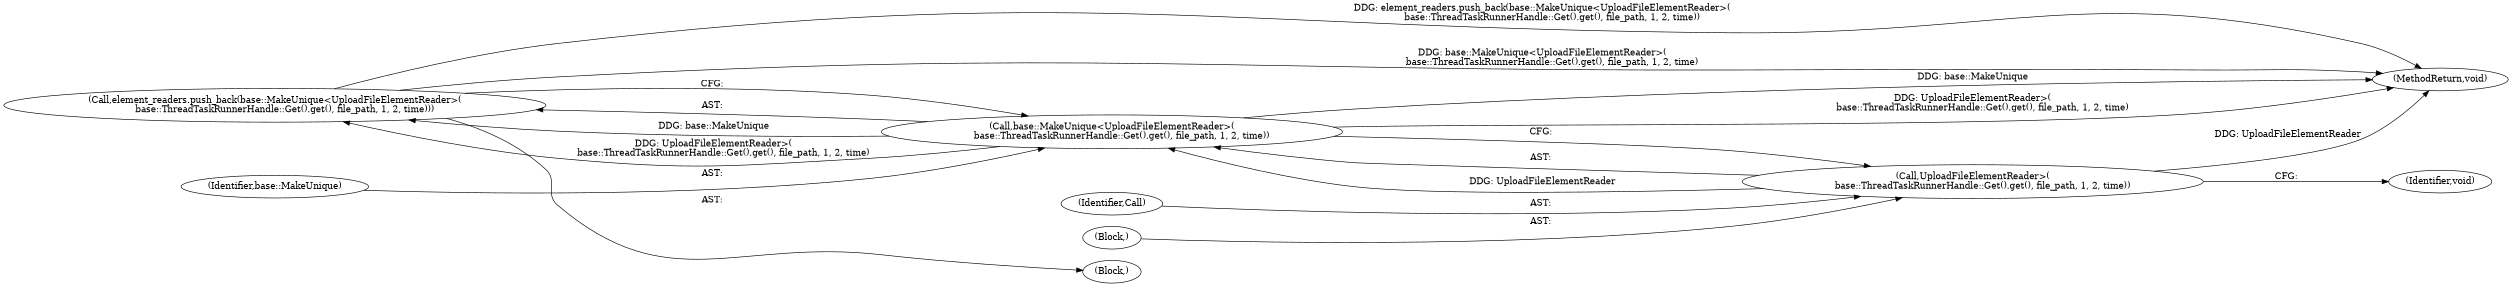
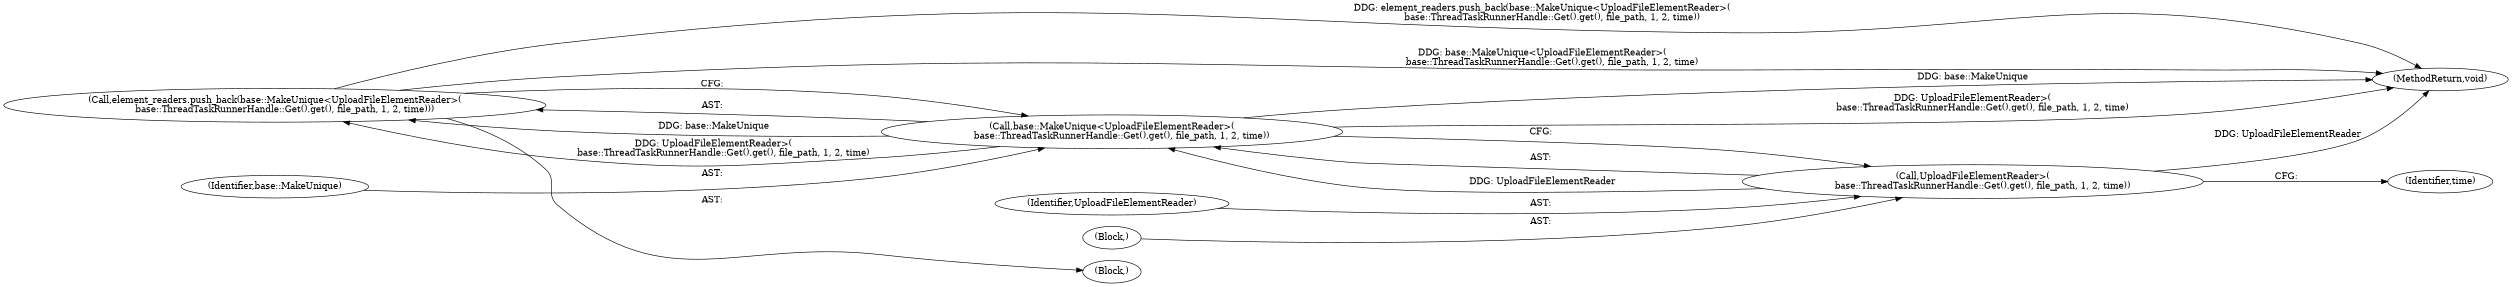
node "(Identifier,void)": label "(Identifier,void)" -> "(Identifier,time)"
node "(Identifier,Call)": label "(Identifier,Call)" -> "(Identifier,UploadFileElementReader)"
